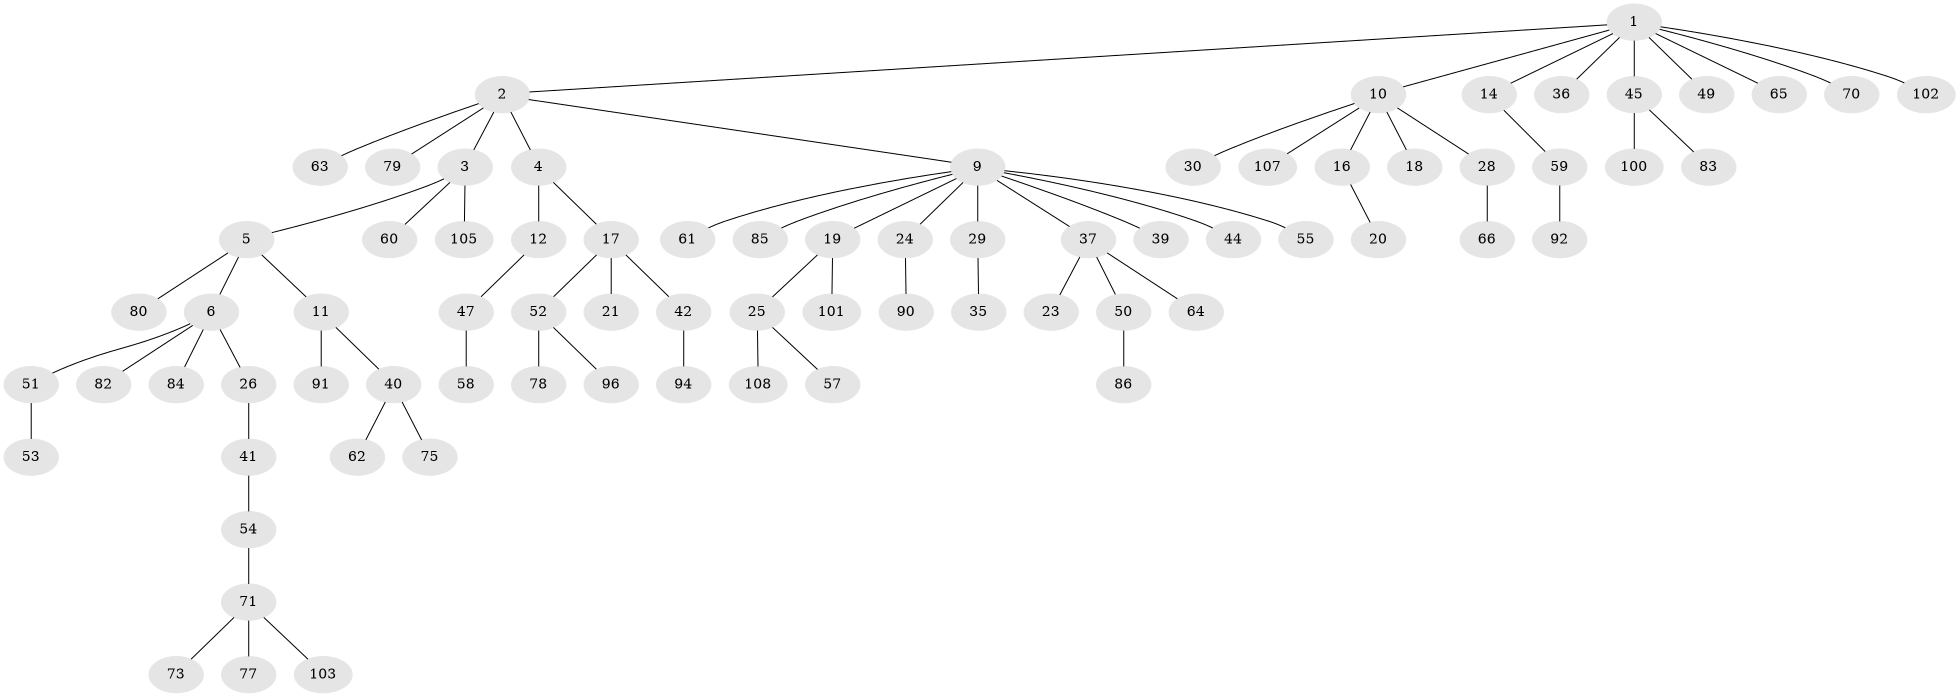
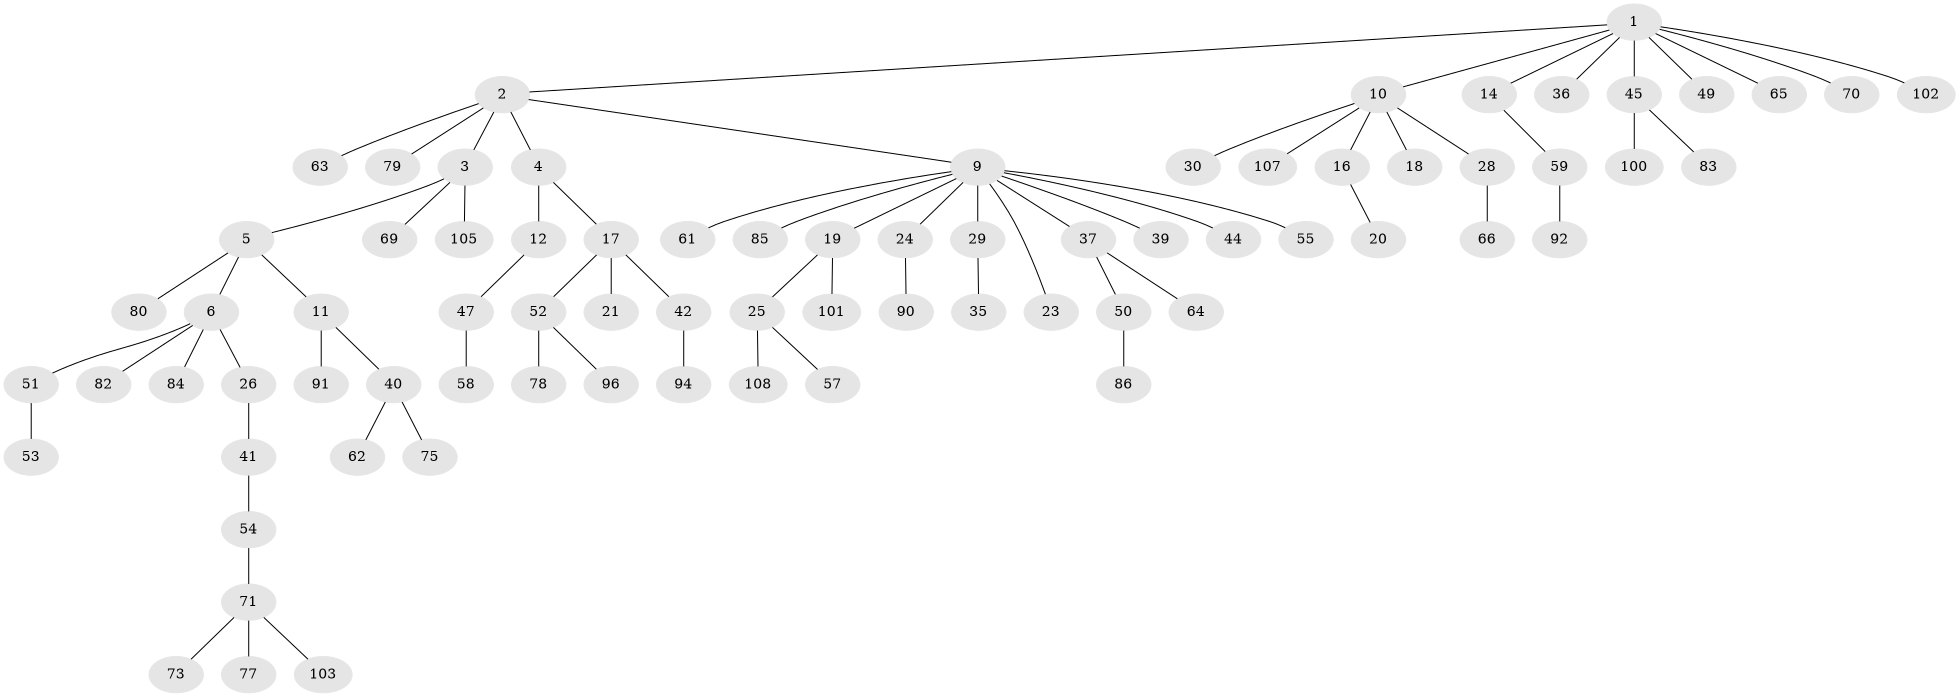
node "60": label "60" -> "69"
edge "37" -- "23": now "9" -- "23"
